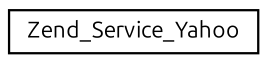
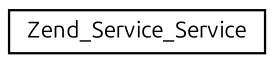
node "Zend_Service_Yahoo": label "Zend_Service_Yahoo" -> "Zend_Service_Service"
